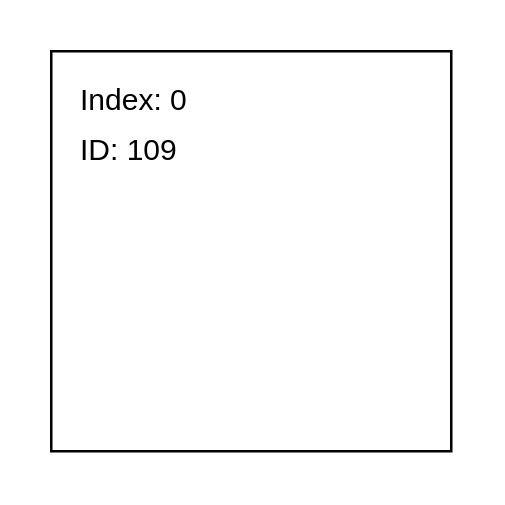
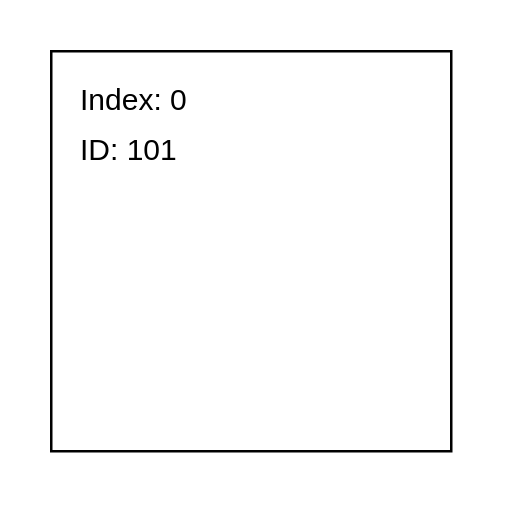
node "ID: 109": label "ID: 109" -> "ID: 101"
